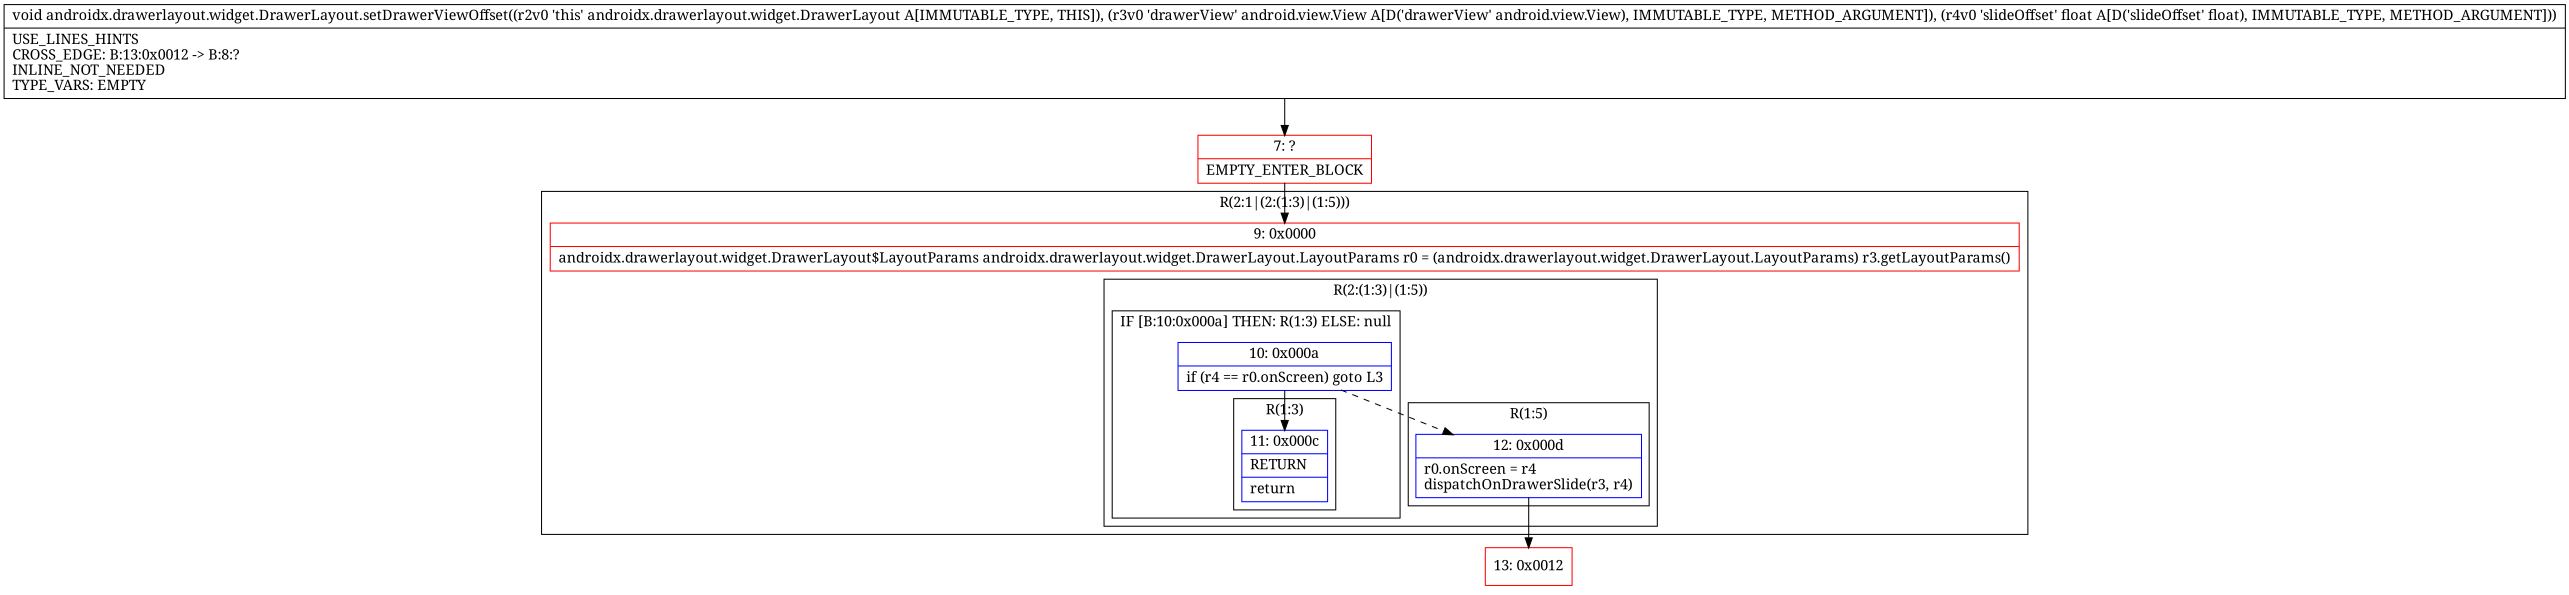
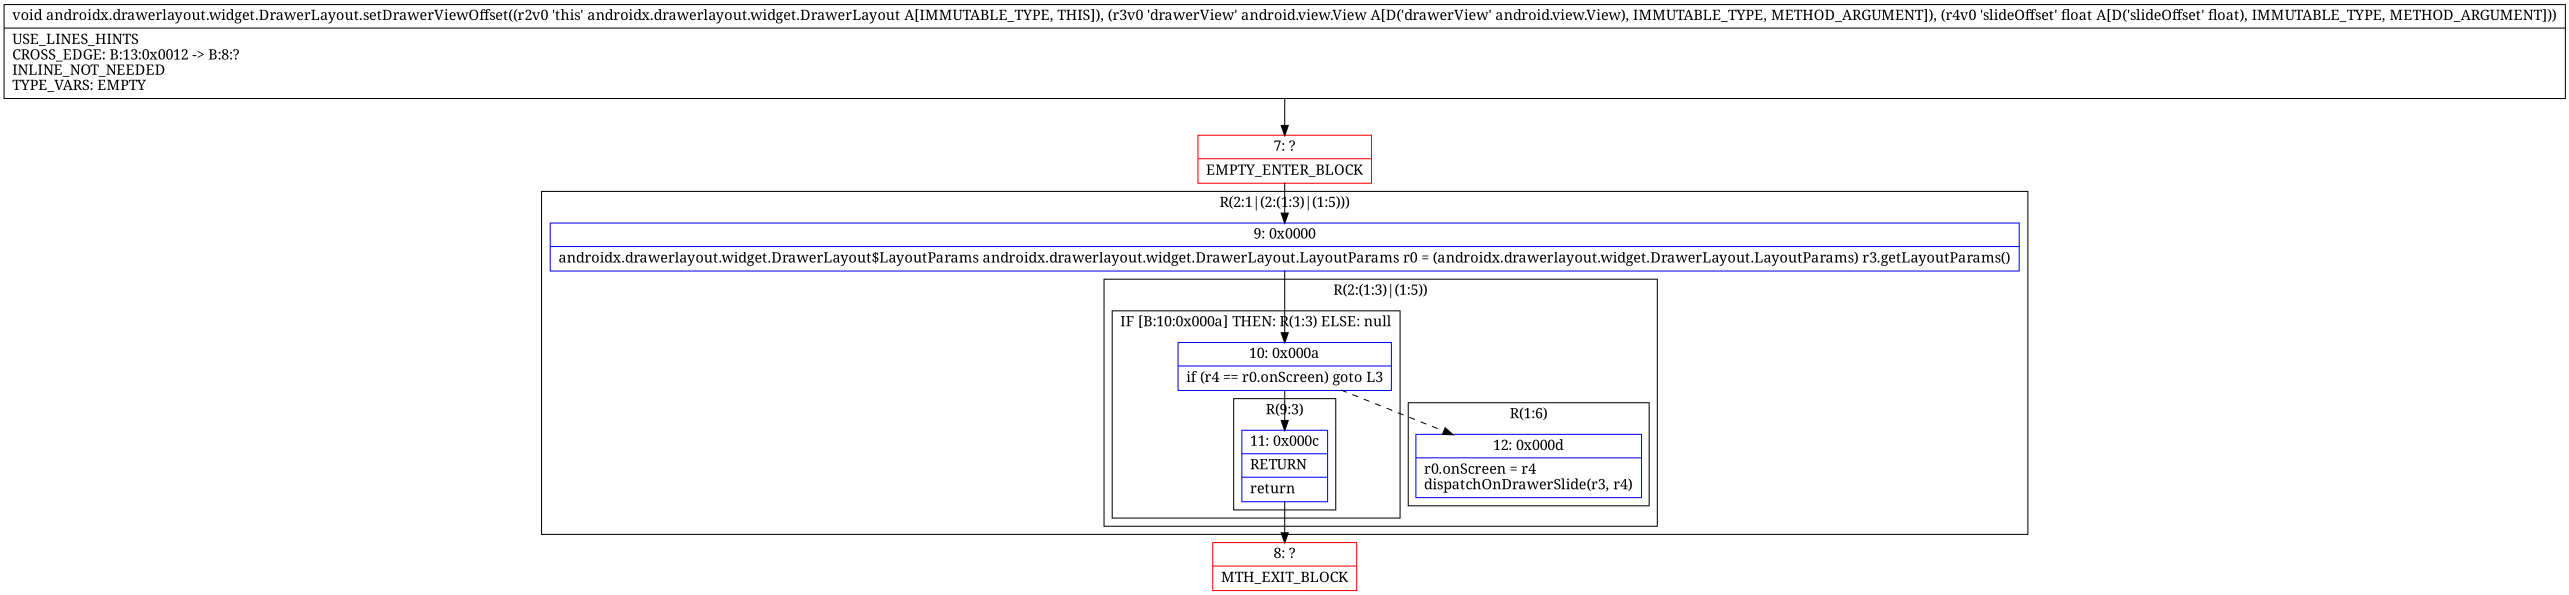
node "9: 0x0000": color red -> blue
edge "9: 0x0000" -> "10: 0x000a": added
cluster "R(1:3)": label "R(1:3)" -> "R(9:3)"
cluster "R(1:5)": label "R(1:5)" -> "R(1:6)"
node "8: ?": added
node "13: 0x0012": removed
